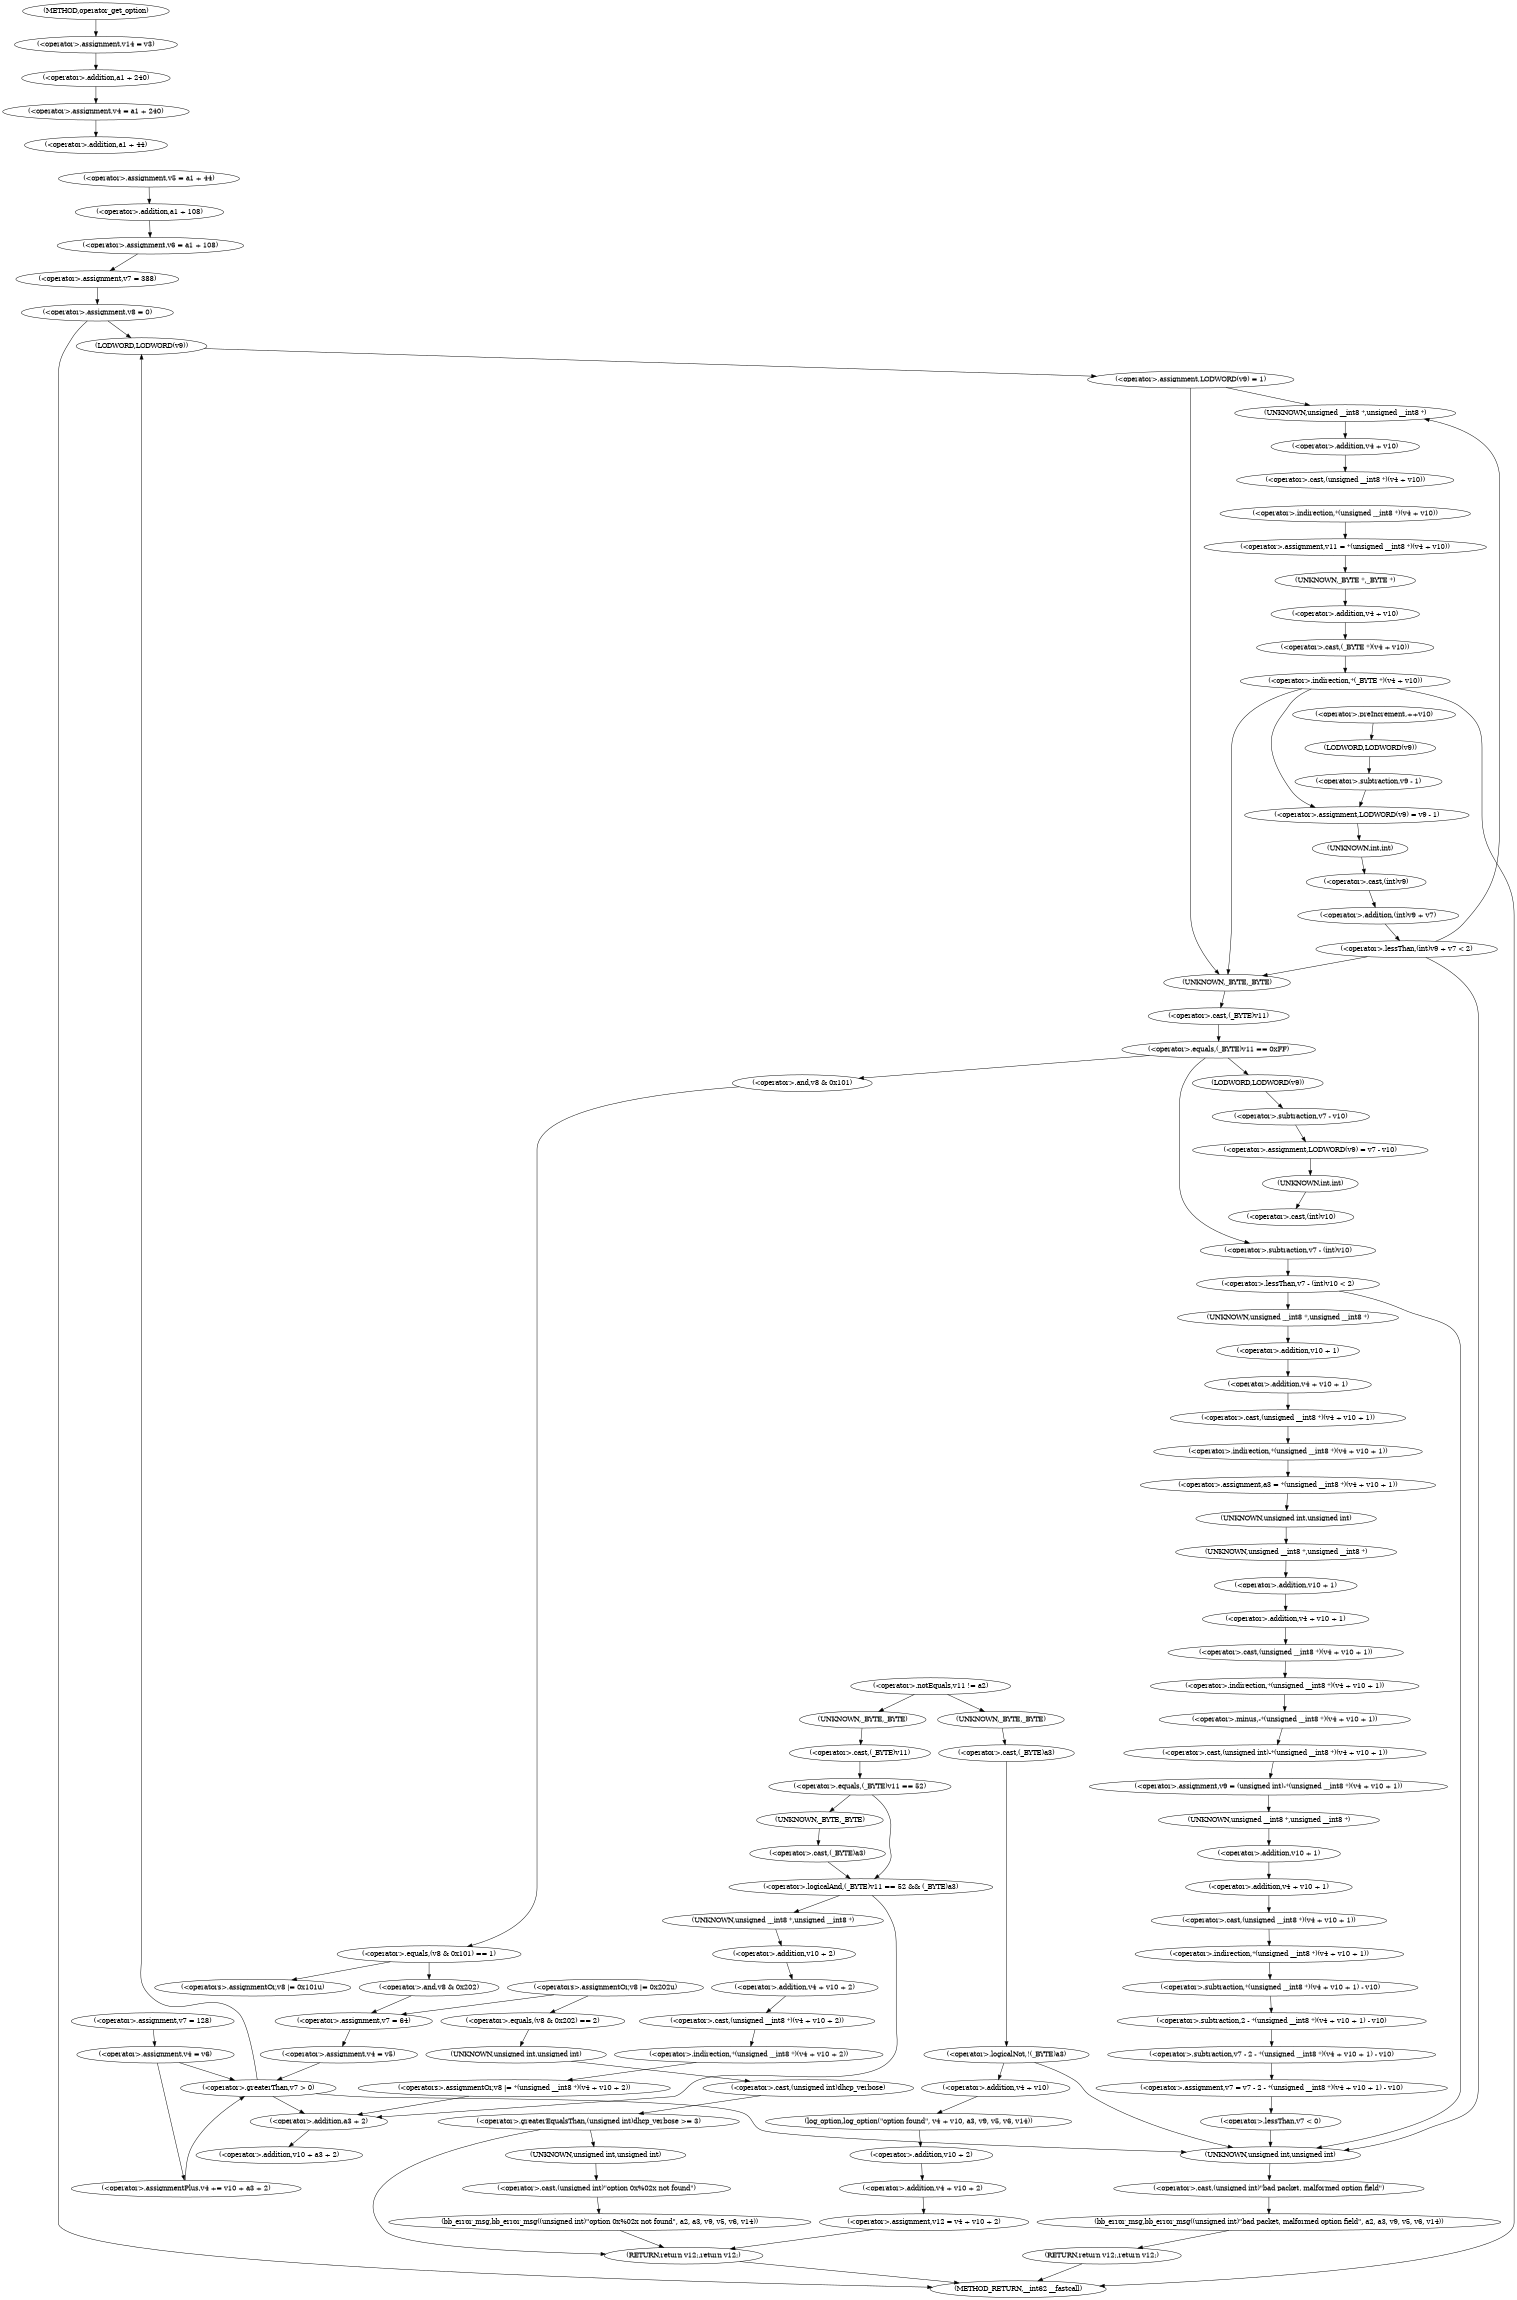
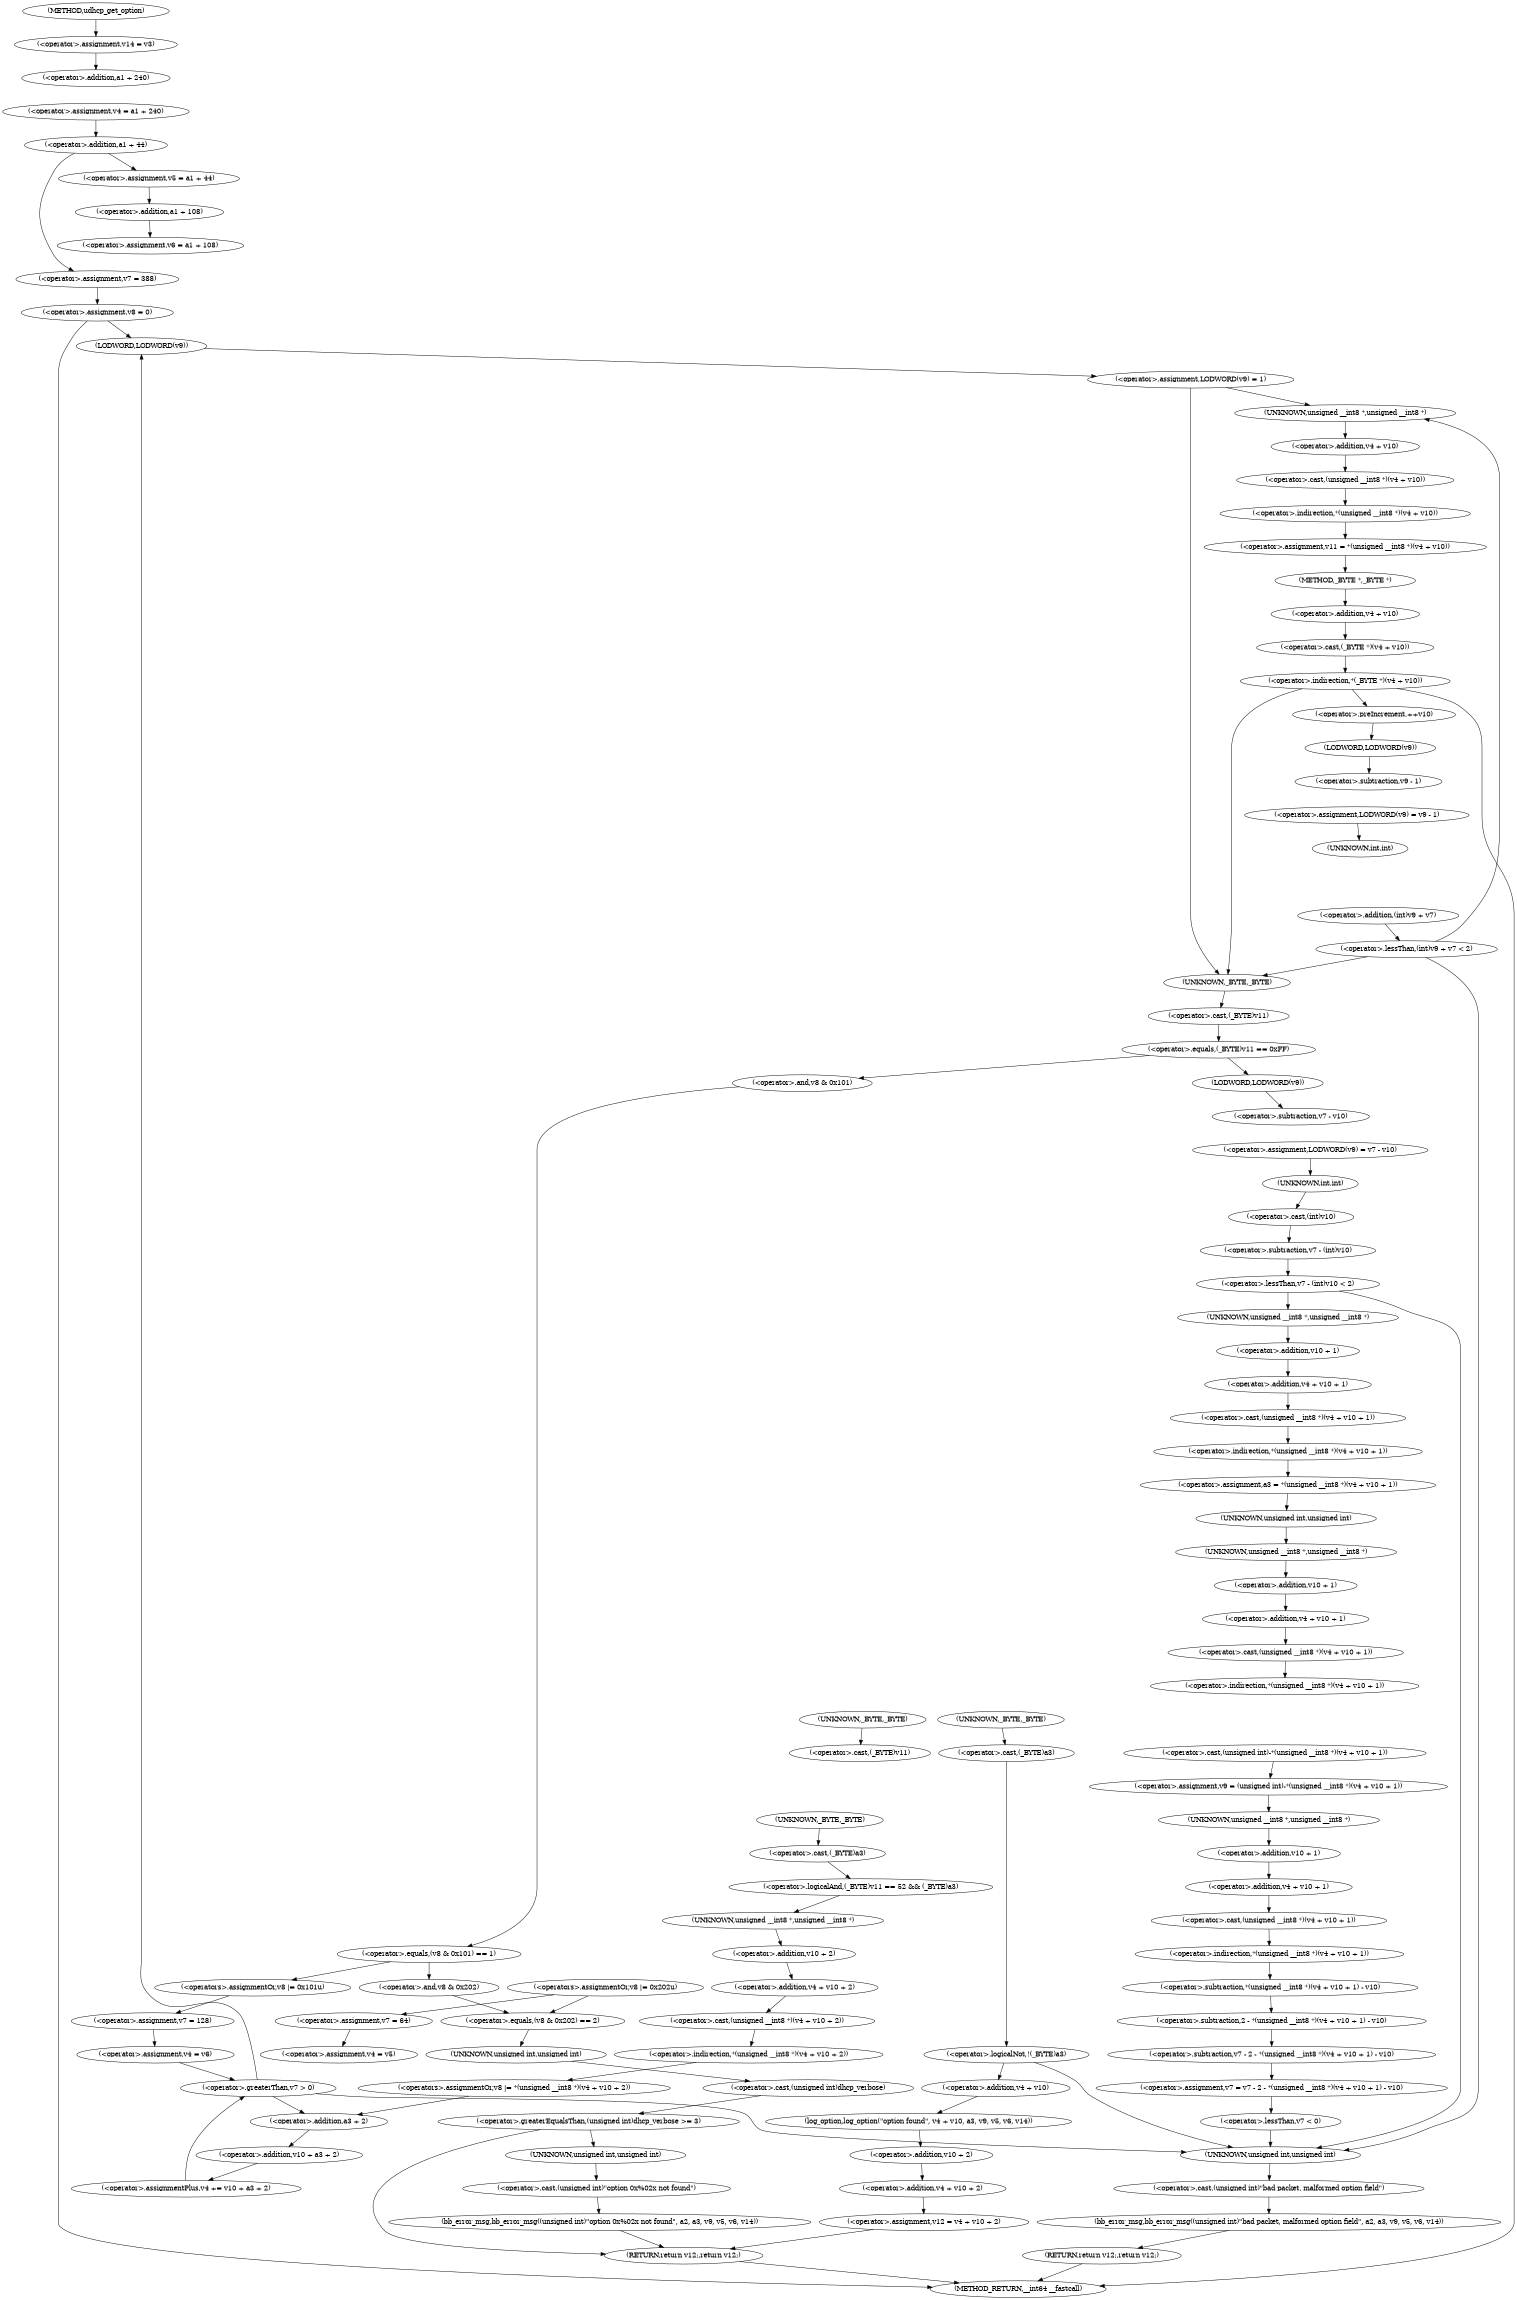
node "(METHOD,operator_get_option)": label "(METHOD,operator_get_option)" -> "(METHOD,udhcp_get_option)"
edge "(<operator>.addition,a1 + 240)" -> "(<operator>.assignment,v4 = a1 + 240)": removed
edge "(<operator>.addition,a1 + 44)" -> "(<operator>.assignment,v5 = a1 + 44)": added
edge "(<operator>.assignment,v6 = a1 + 108)" -> "(<operator>.assignment,v7 = 388)": now "(<operator>.addition,a1 + 44)" -> "(<operator>.assignment,v7 = 388)"
edge "(<operator>.cast,(unsigned __int8 *)(v4 + v10))" -> "(<operator>.indirection,*(unsigned __int8 *)(v4 + v10))": added
node "(UNKNOWN,_BYTE *,_BYTE *)": label "(UNKNOWN,_BYTE *,_BYTE *)" -> "(METHOD,_BYTE *,_BYTE *)"
edge "(<operator>.indirection,*(_BYTE *)(v4 + v10))" -> "(<operator>.assignment,LODWORD(v9) = v9 - 1)": now "(<operator>.indirection,*(_BYTE *)(v4 + v10))" -> "(<operator>.preIncrement,++v10)"
edge "(<operator>.subtraction,v9 - 1)" -> "(<operator>.assignment,LODWORD(v9) = v9 - 1)": removed
node "(<operator>.cast,(int)v9)": removed
edge "(<operator>.subtraction,v7 - v10)" -> "(<operator>.assignment,LODWORD(v9) = v7 - v10)": removed
edge "(<operator>.equals,(_BYTE)v11 == 0xFF)" -> "(<operator>.subtraction,v7 - (int)v10)": now "(<operator>.cast,(int)v10)" -> "(<operator>.subtraction,v7 - (int)v10)"
node "(<operator>.notEquals,v11 != a2)": removed
node "(<operator>.minus,-*(unsigned __int8 *)(v4 + v10 + 1))": removed
node "(<operator>.equals,(_BYTE)v11 == 52)": removed
edge "(<operators>.assignmentOr,v8 |= 0x101u)" -> "(<operator>.assignment,v7 = 128)": added
edge "(<operator>.and,v8 & 0x202)" -> "(<operator>.assignment,v7 = 64)": now "(<operator>.and,v8 & 0x202)" -> "(<operator>.equals,(v8 & 0x202) == 2)"
edge "(<operator>.assignment,v4 = v5)" -> "(<operator>.greaterThan,v7 > 0)": removed
edge "(<operator>.logicalAnd,(_BYTE)v11 == 52 && (_BYTE)a3)" -> "(<operator>.addition,a3 + 2)": removed
edge "(<operator>.assignment,v4 = v6)" -> "(<operator>.assignmentPlus,v4 += v10 + a3 + 2)": now "(<operator>.addition,v10 + a3 + 2)" -> "(<operator>.assignmentPlus,v4 += v10 + a3 + 2)"
node "(METHOD_RETURN,__int62 __fastcall)": label "(METHOD_RETURN,__int62 __fastcall)" -> "(METHOD_RETURN,__int64 __fastcall)"
